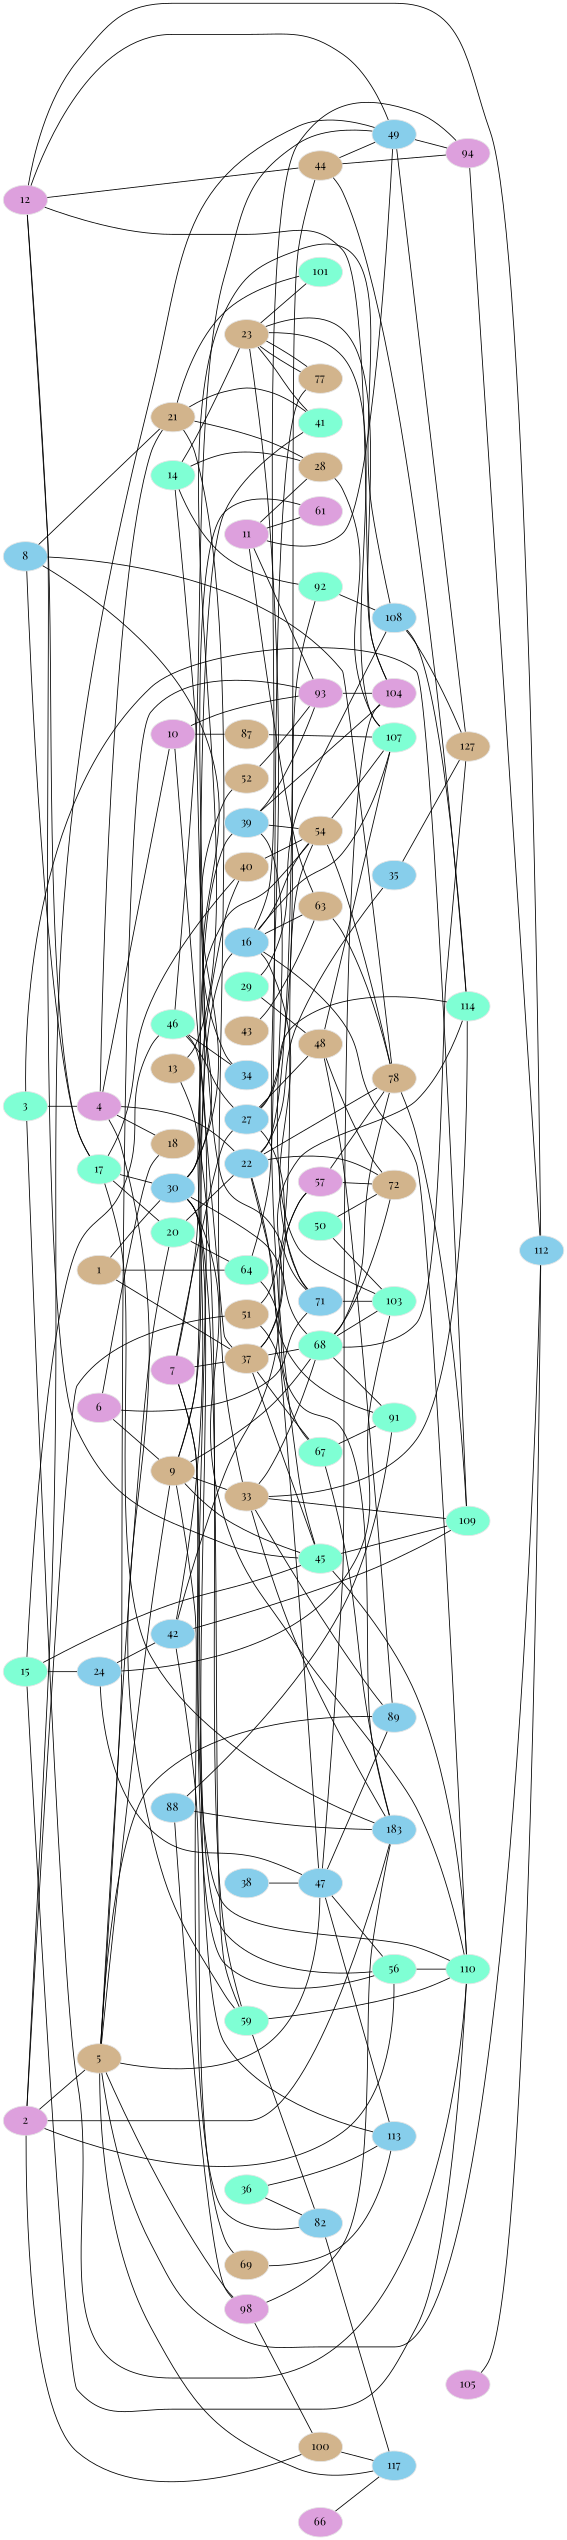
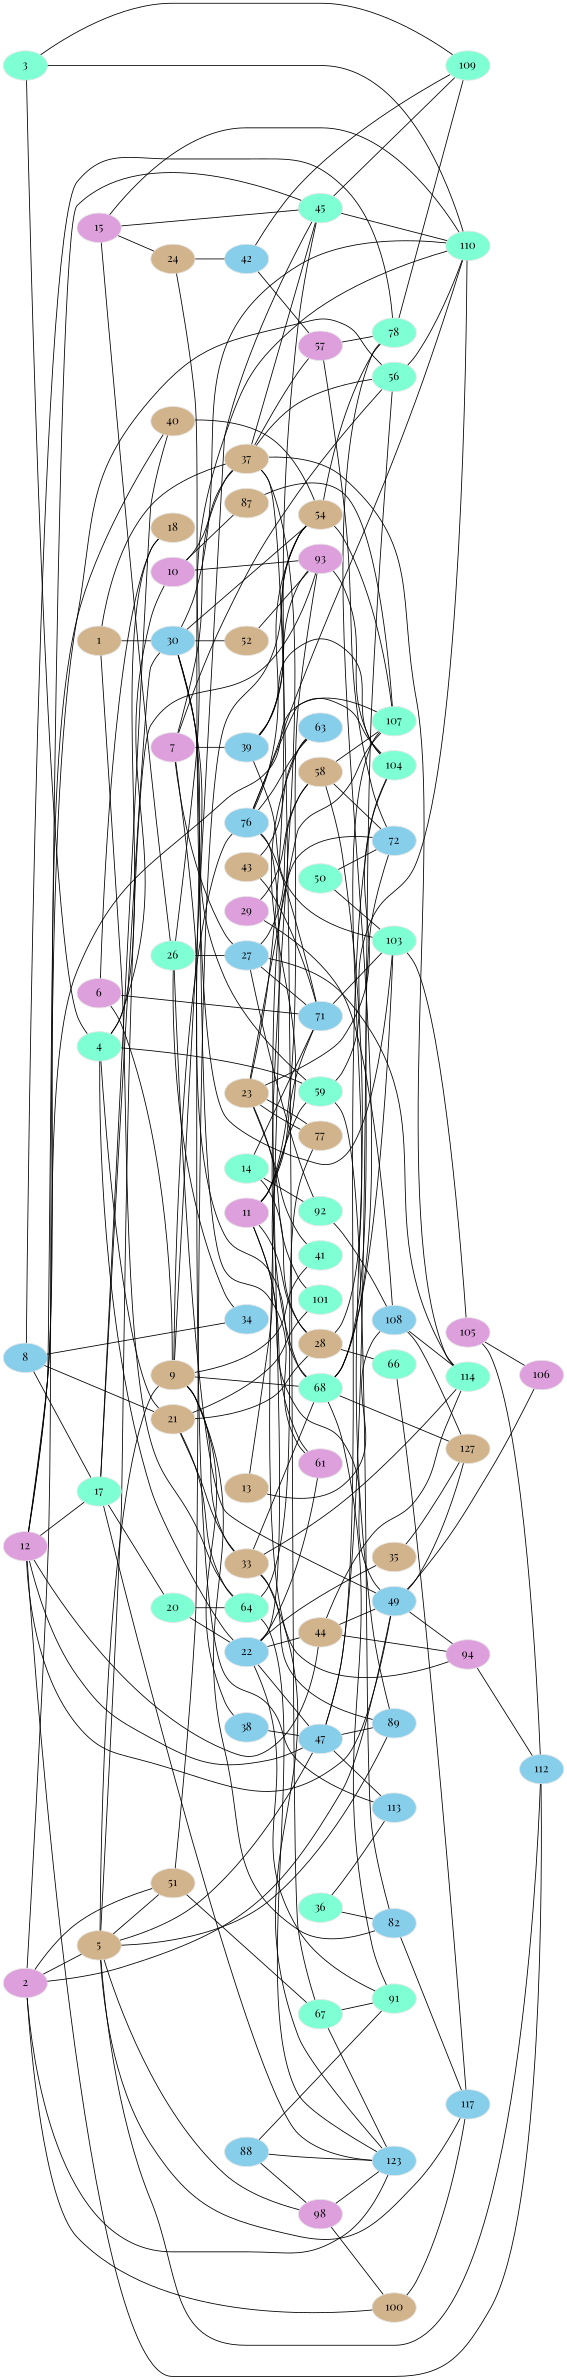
edge "21" -- "41": now "21" -- "64"
edge "23" -- "14": removed
node "104": fillcolor plum -> aquamarine
node "35": fillcolor skyblue -> tan
node "63": fillcolor tan -> skyblue
edge "43" -- "71": added
node "16": label "16" -> "76"
edge "63" -- "78": removed
node "29": fillcolor aquamarine -> plum
node "46": label "46" -> "26"
node "48": label "48" -> "58"
node "78": fillcolor tan -> aquamarine
node "4": fillcolor plum -> aquamarine
edge "71" -- "11": added
edge "78" -- "22": now "61" -- "22"
edge "103" -- "105": added
node "72": fillcolor tan -> skyblue
edge "40" -- "42": now "40" -- "12"
edge "28" -- "66": added
node "106": added
edge "33" -- "109": removed
edge "9" -- "38": added
edge "20" -- "5": now "51" -- "5"
edge "30" -- "56": now "37" -- "56"
node "15": fillcolor aquamarine -> plum
node "24": fillcolor skyblue -> tan
node "183": label "183" -> "123"
edge "24" -- "47": now "12" -- "47"
node "69": removed
node "66": fillcolor plum -> aquamarine
